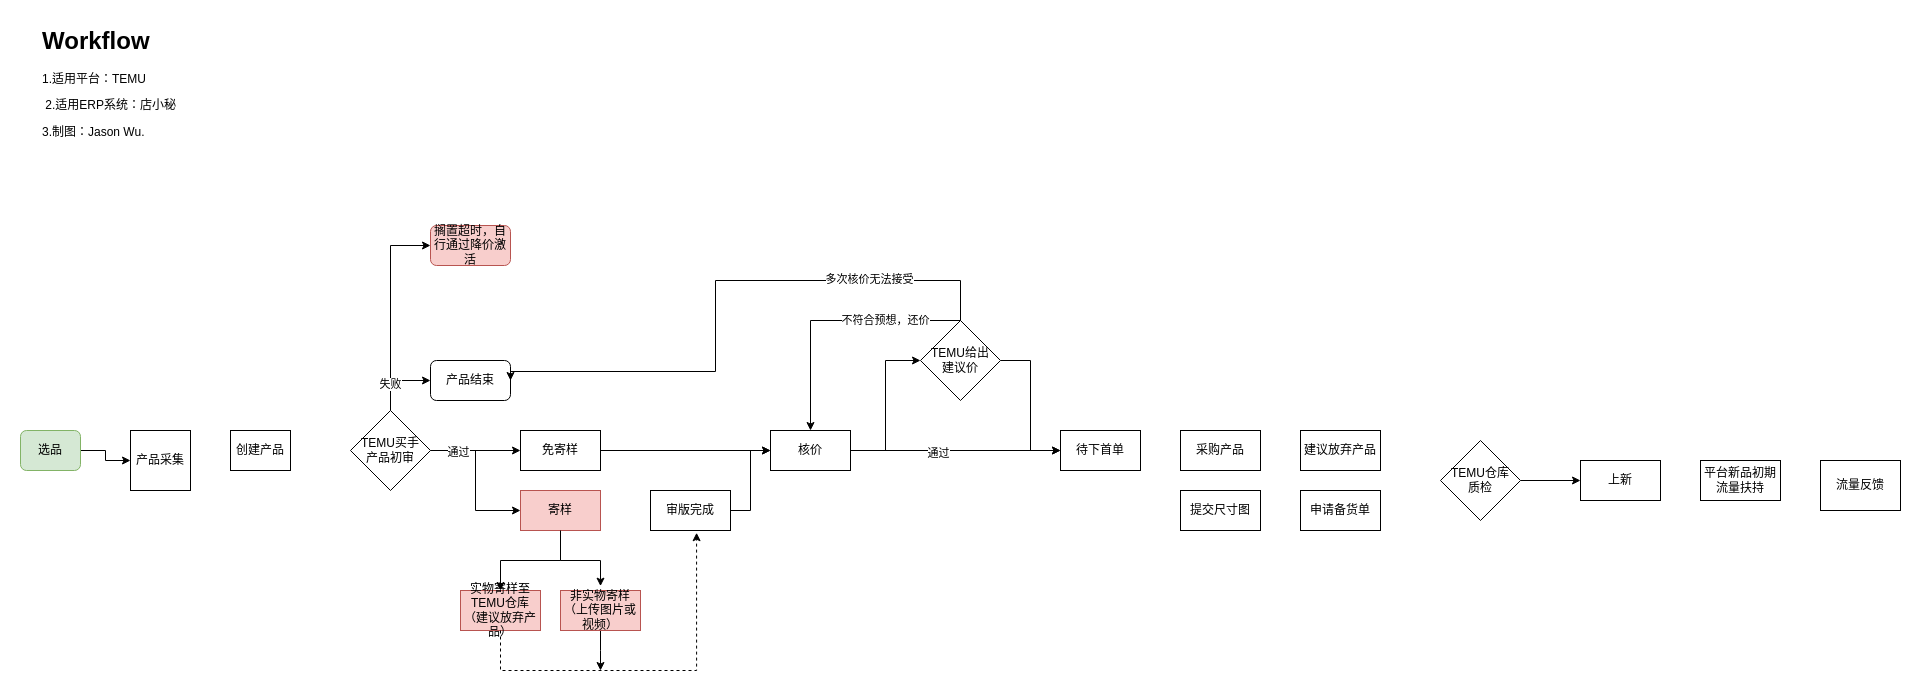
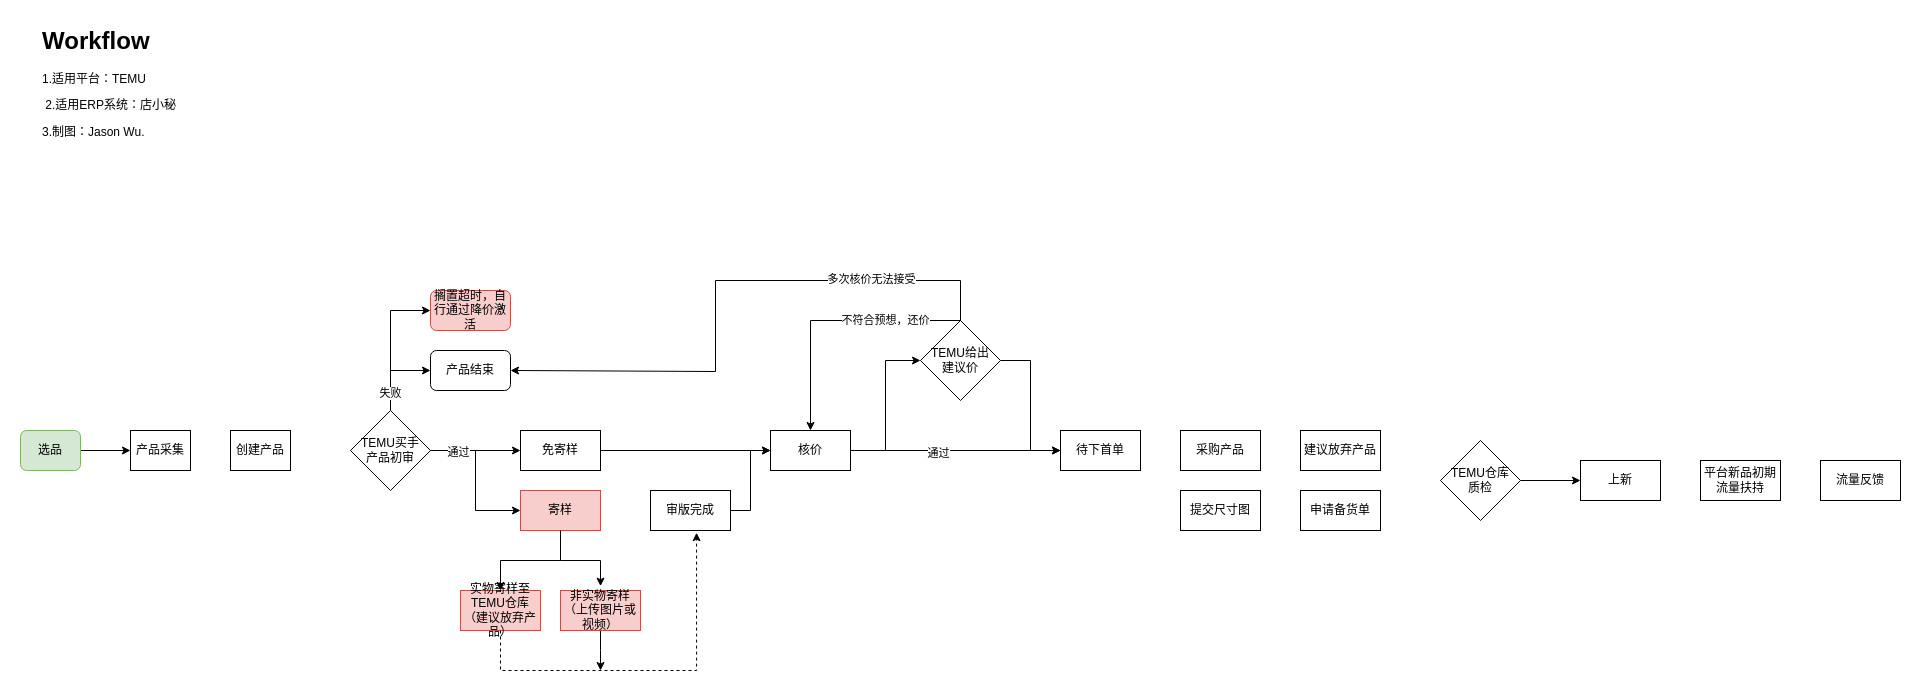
node "搁置超时，自行通过降价激活": moved (471, 246) -> (471, 311)
node "产品结束": moved (471, 381) -> (471, 371)
node "产品采集": size 60x60 -> 60x40
node "流量反馈": size 80x50 -> 80x40
